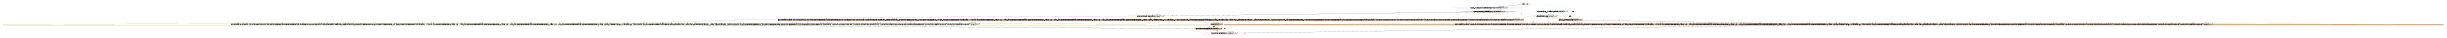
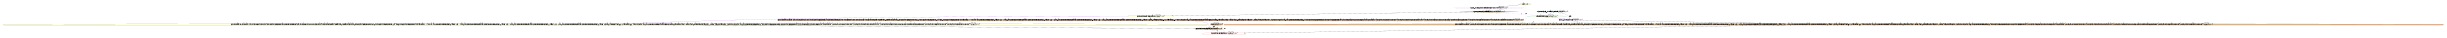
edge "start['0', '1', '0']" -> "udpServer = new NioUdpServer(config)@@@5@@@['0', '0', '1']": now "start['0', '1', '0']" -> "int port@@@2@@@['1', '1', '1']"
node "udpServer = new NioUdpServer(config)@@@5@@@['0', '0', '1']": fillcolor tan -> white
